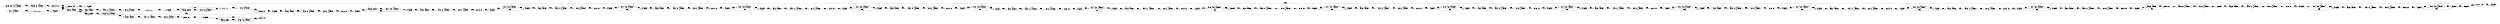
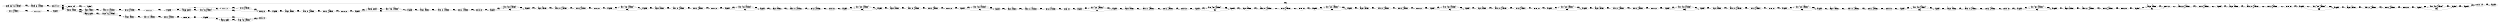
edge "ldr x20 , [ x8 , # address ]" -> "mov x3 , x2": now "ldr x2 , [ x8 , # address ]" -> "mov x3 , x2"
